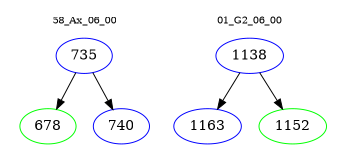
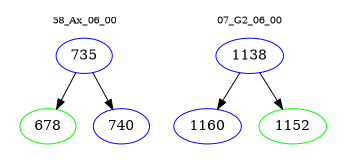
cluster "01_G2_06_00": label "01_G2_06_00" -> "07_G2_06_00"
node "1163": label "1163" -> "1160"
